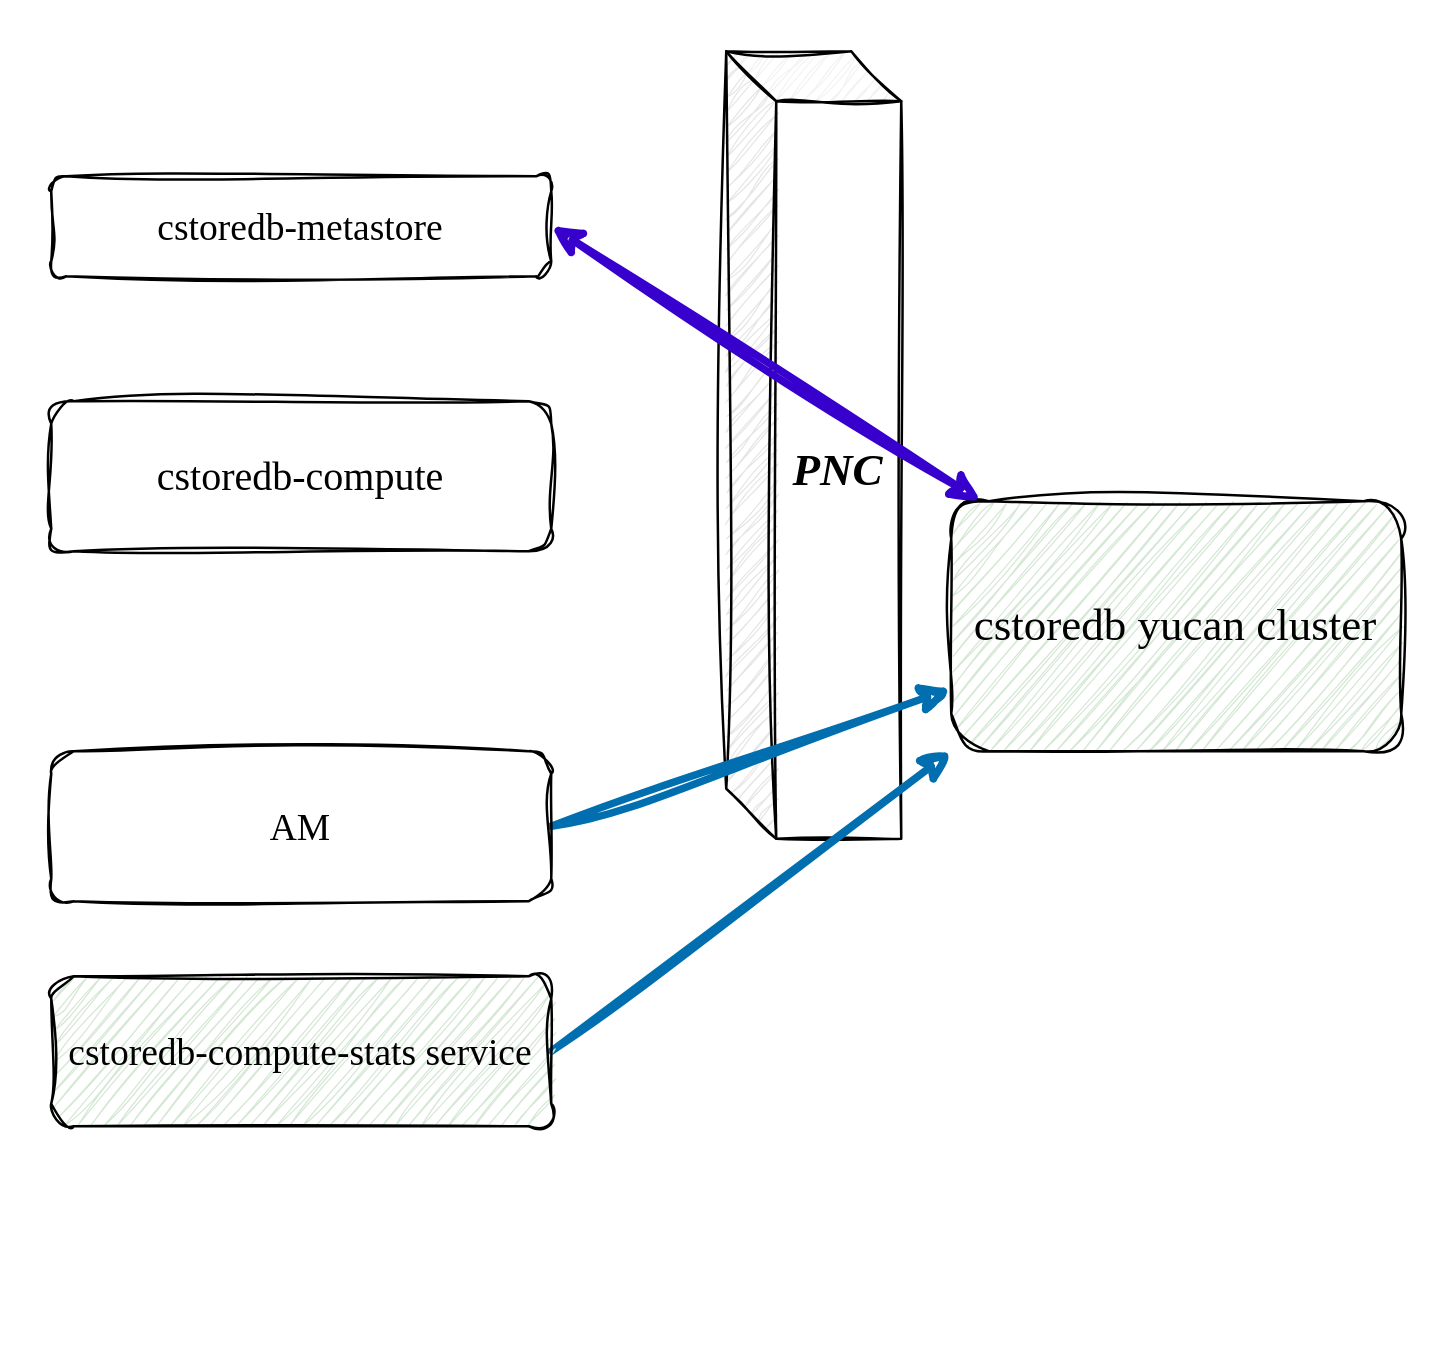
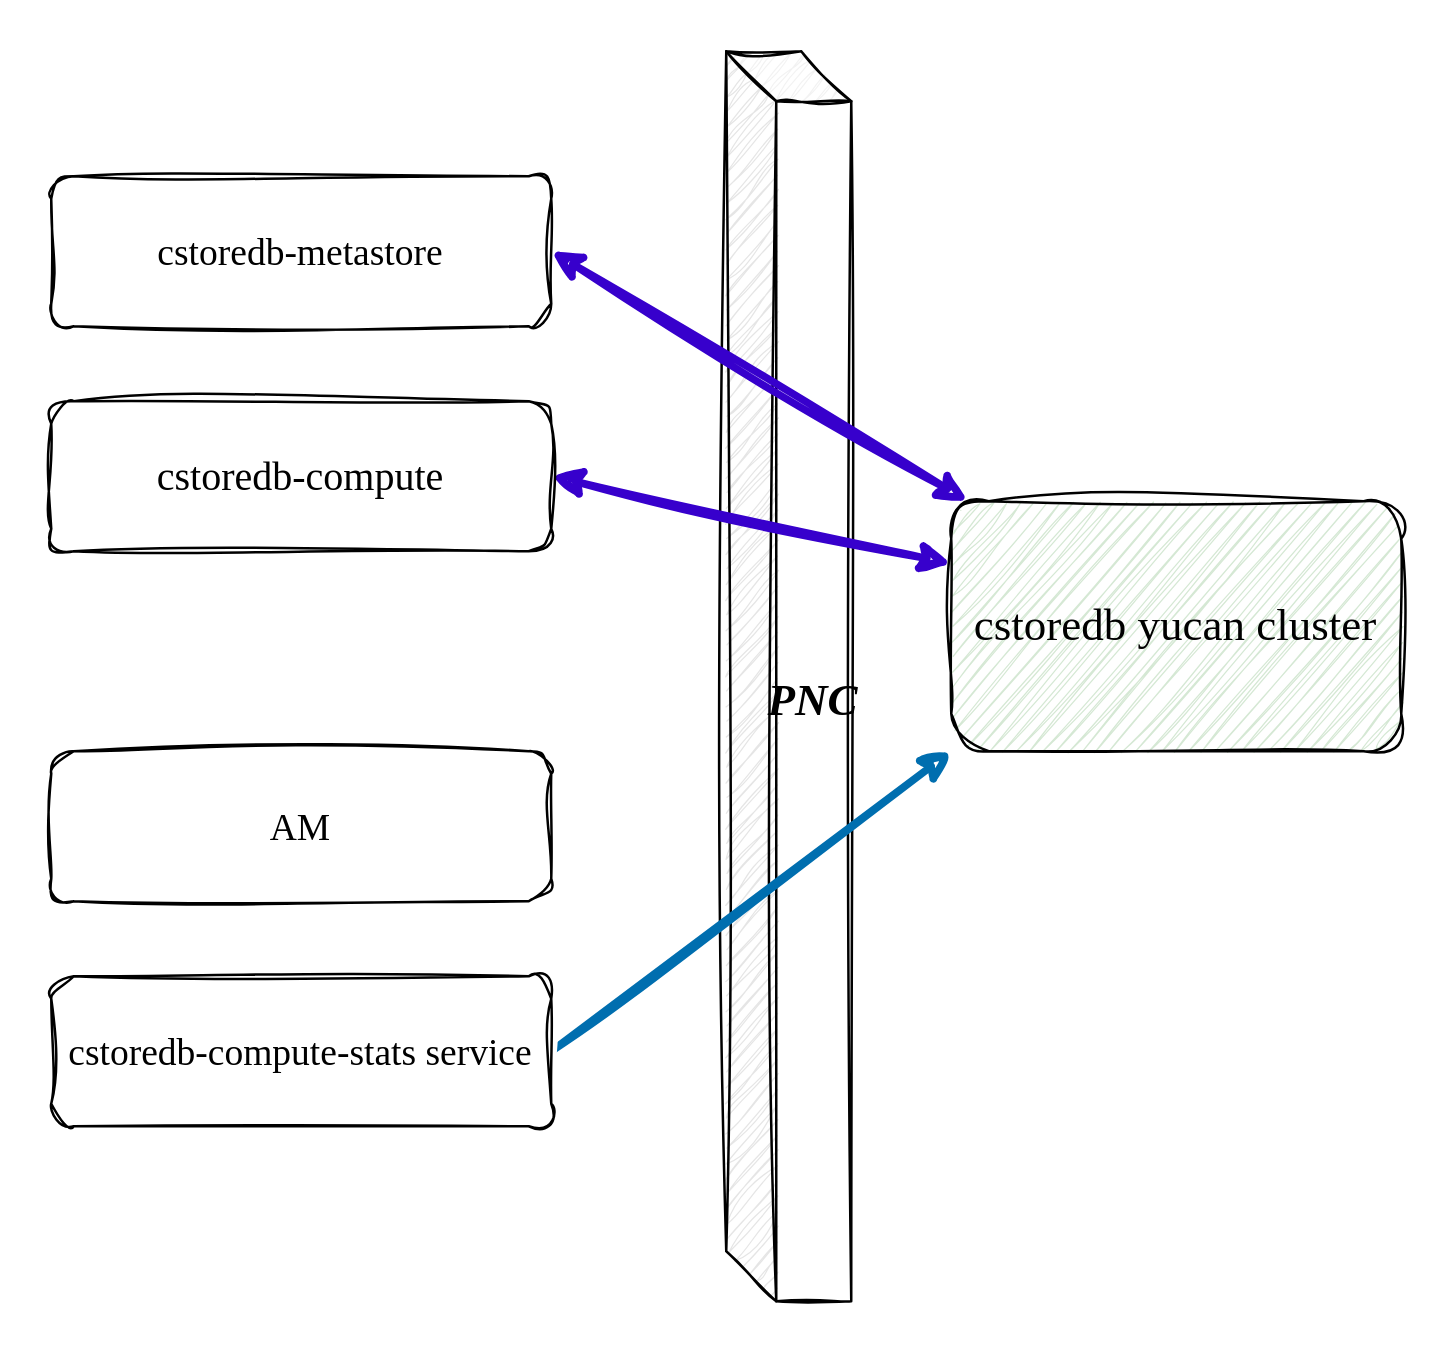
node "cstoredb-metastore": size 500x100 -> 500x150
node "PNC": size 175x788 -> 125x1250
edge "cstoredb-compute" -- "cstoredb yucan cluster": added
edge "AM" -> "cstoredb yucan cluster": removed
node "cstoredb-compute-stats service": fillcolor #d5e8d4 -> #ffffff
